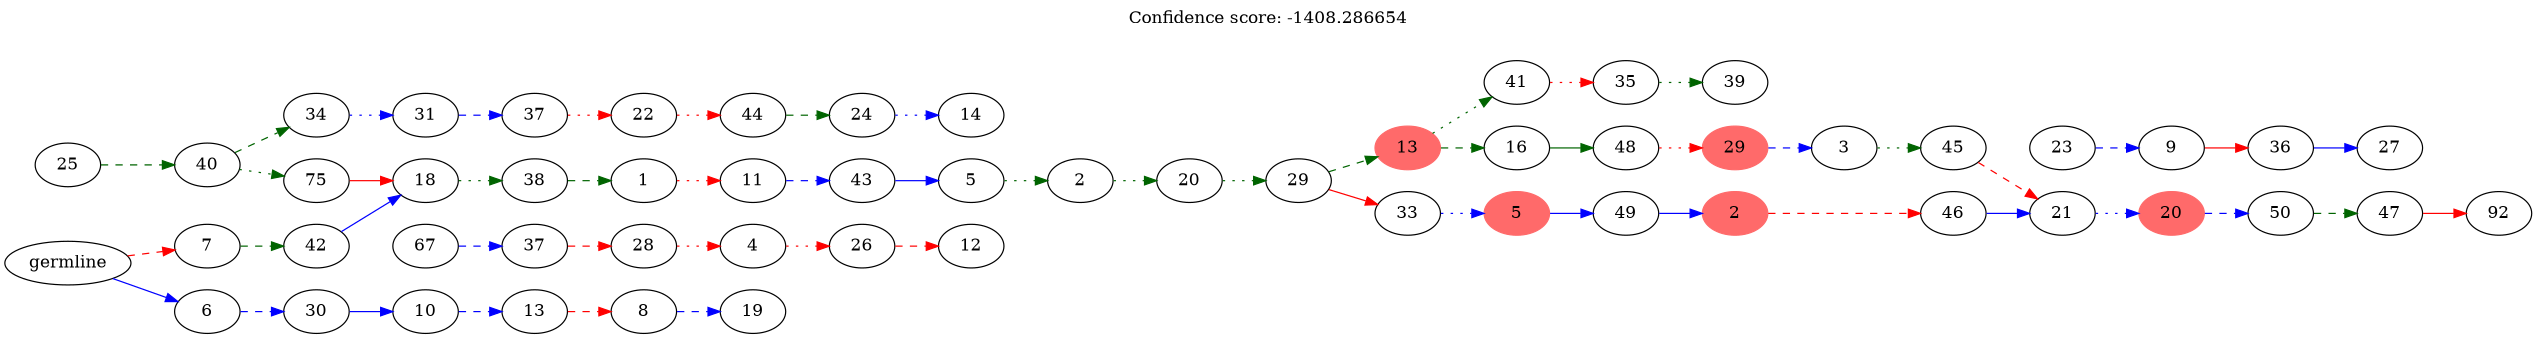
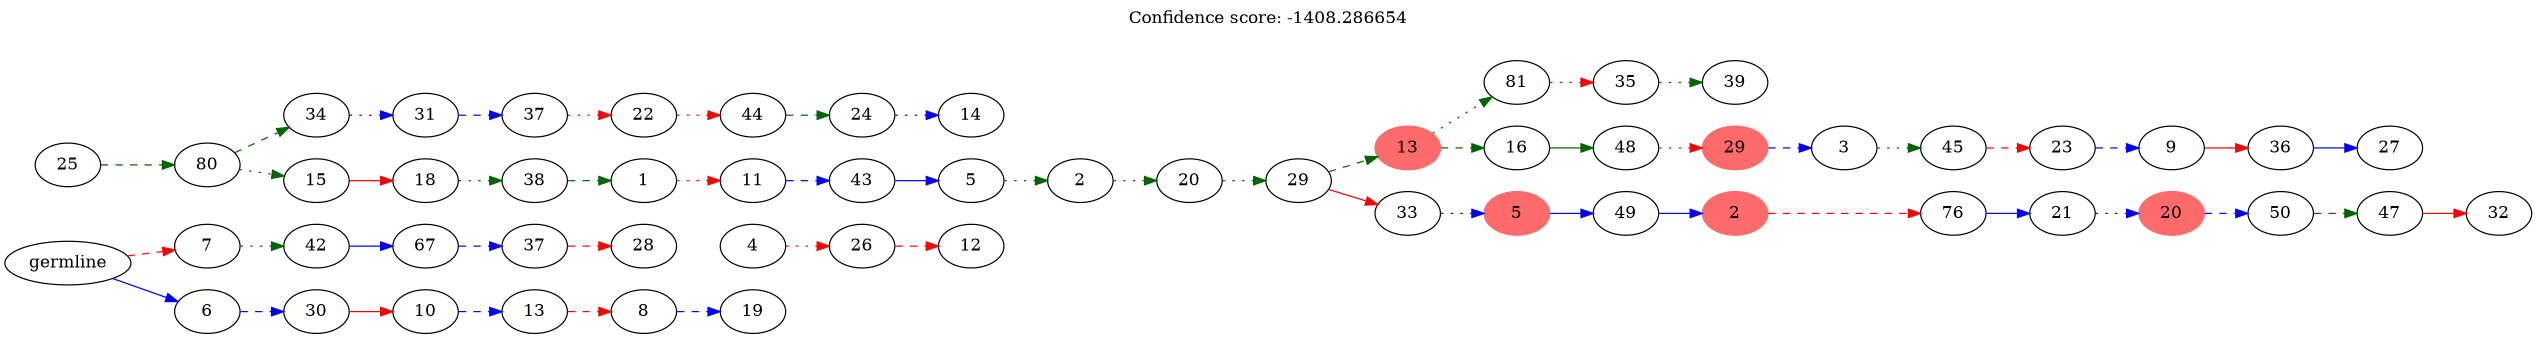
node "41": label "41" -> "81"
node "40": label "40" -> "80"
edge "45" -> "21": now "45" -> "23"
node "75": label "75" -> "15"
node "46": label "46" -> "76"
node "92": label "92" -> "32"
edge "42" -> "18": now "42" -> "67"
edge "7" -> "42": style dashed -> dotted
edge "28" -> "4": removed
edge "30" -> "10": color blue -> red
